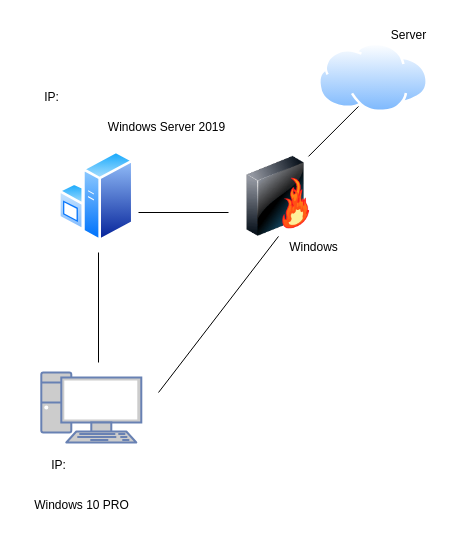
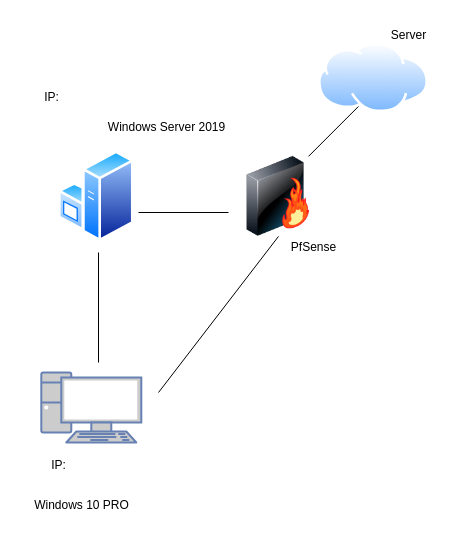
node "Windows": label "Windows" -> "PfSense"
